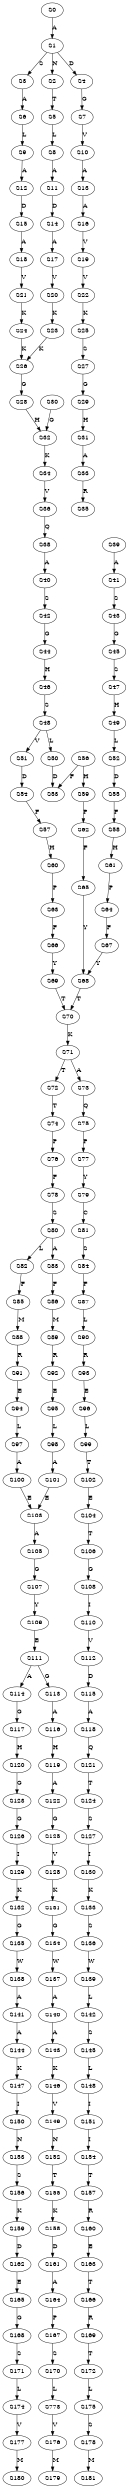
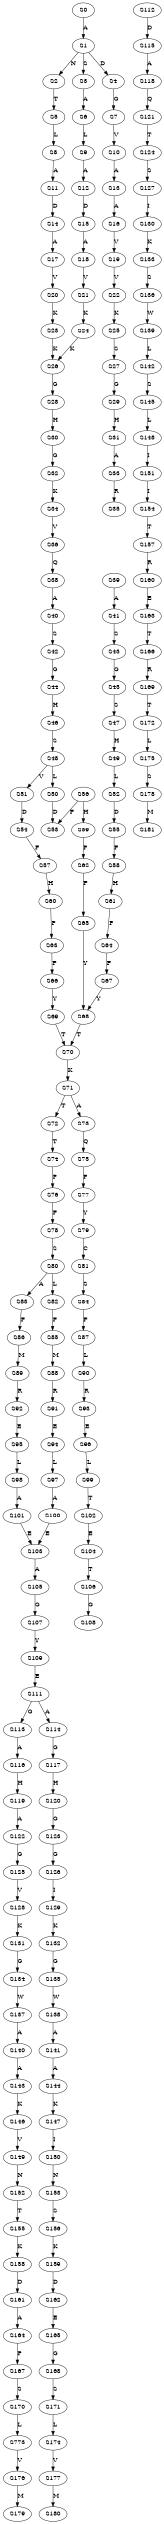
edge "S28" -> "S32": now "S28" -> "S30"
node "S110": removed
